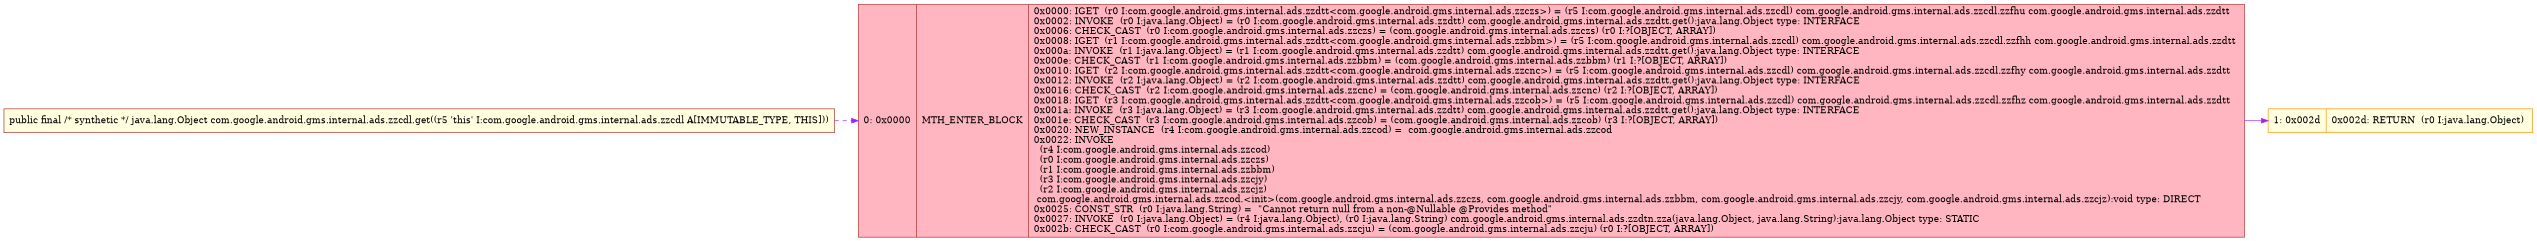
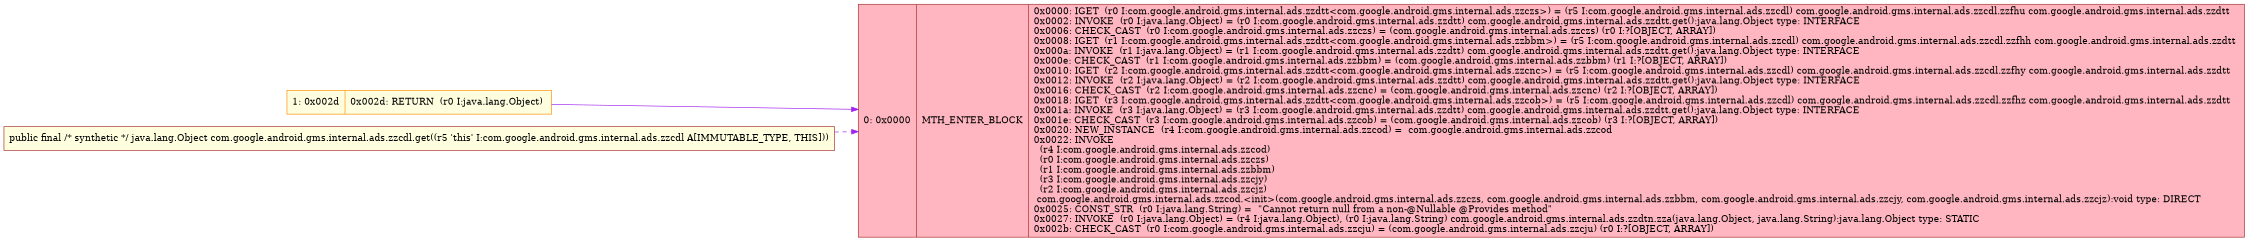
edge "0: 0x0000" -> "1: 0x002d": reversed
